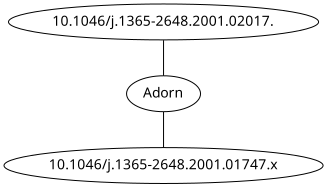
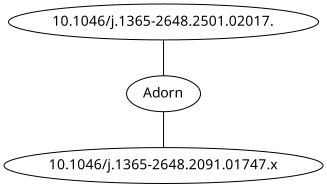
node "10.1046/j.1365-2648.2001.02017.": label "10.1046/j.1365-2648.2001.02017." -> "10.1046/j.1365-2648.2501.02017."
node "10.1046/j.1365-2648.2001.01747.x": label "10.1046/j.1365-2648.2001.01747.x" -> "10.1046/j.1365-2648.2091.01747.x"
